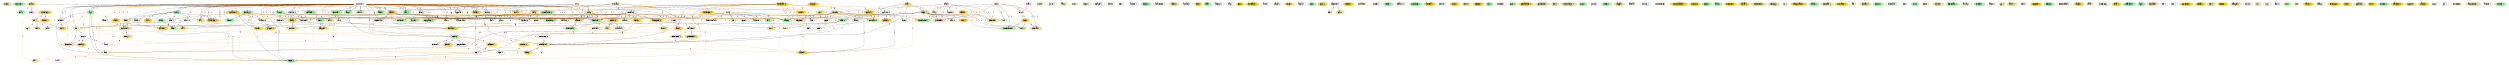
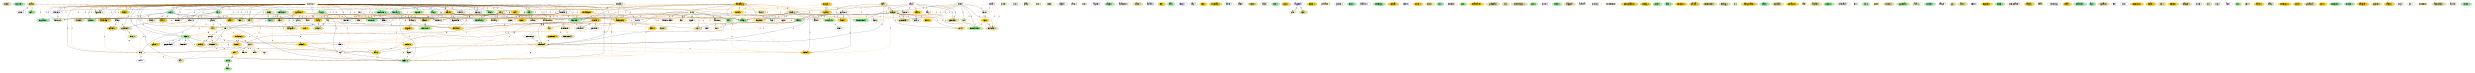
node "tepekoy(1)": removed
node "extinguish(1)": added
edge "turk(2)" -> "told(6)": now "turk(2)" -> "claimed(1)"
node "zuma(1)": fillcolor khaki -> gold
edge "murdering(1)" -> "one(1)": reversed
edge "hole(5)" -> "soil(1)": reversed
